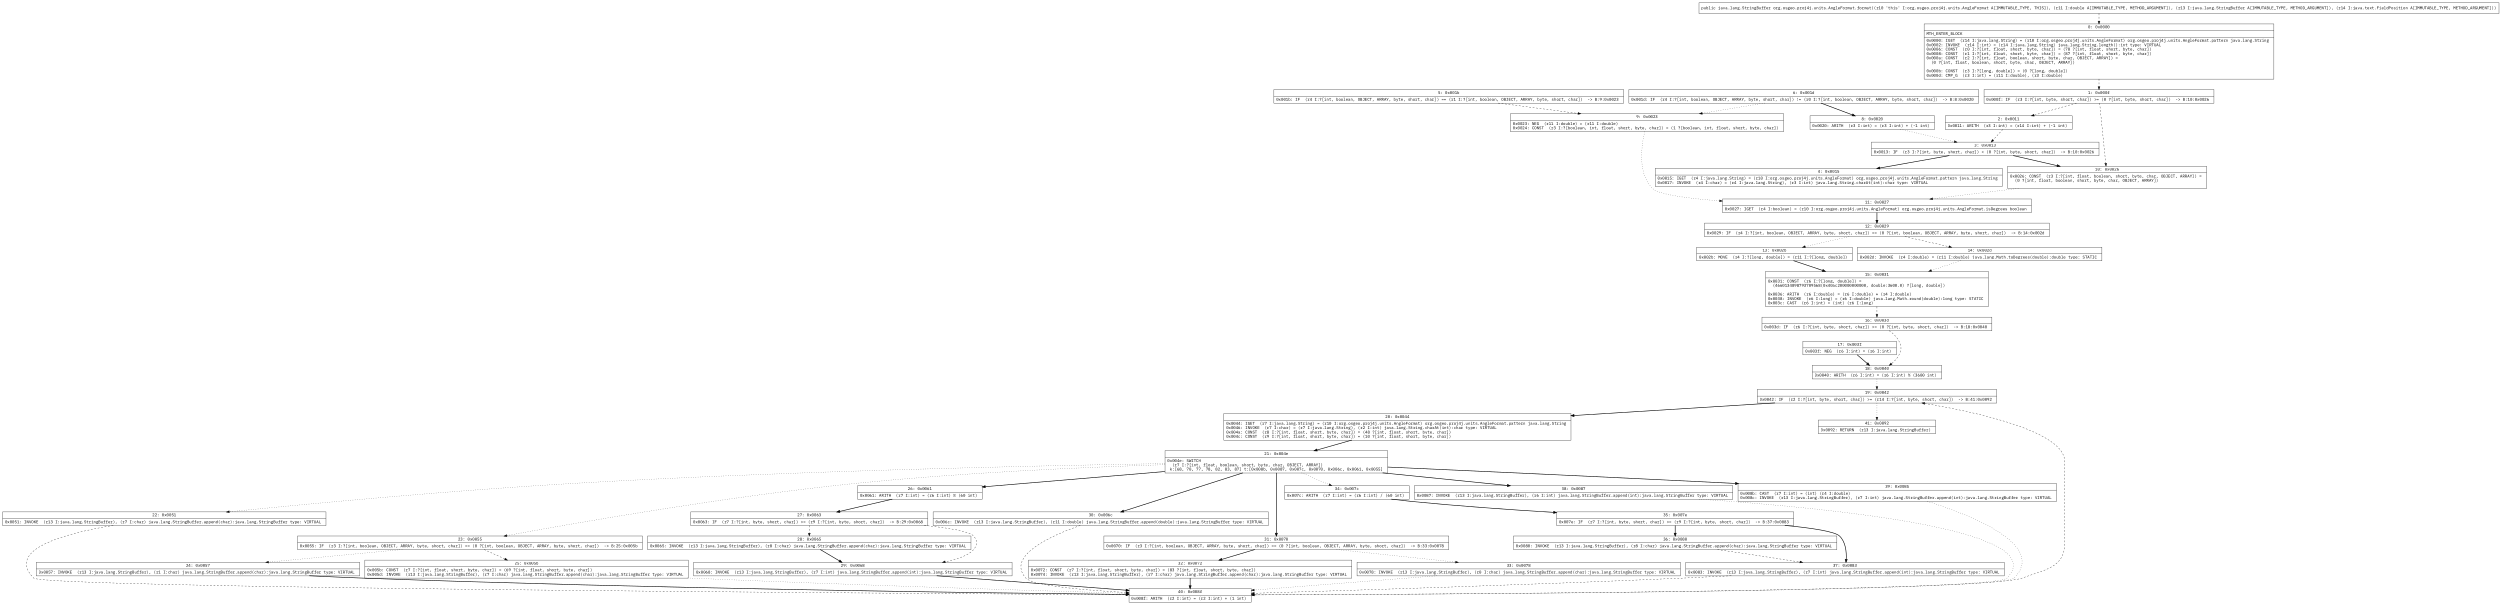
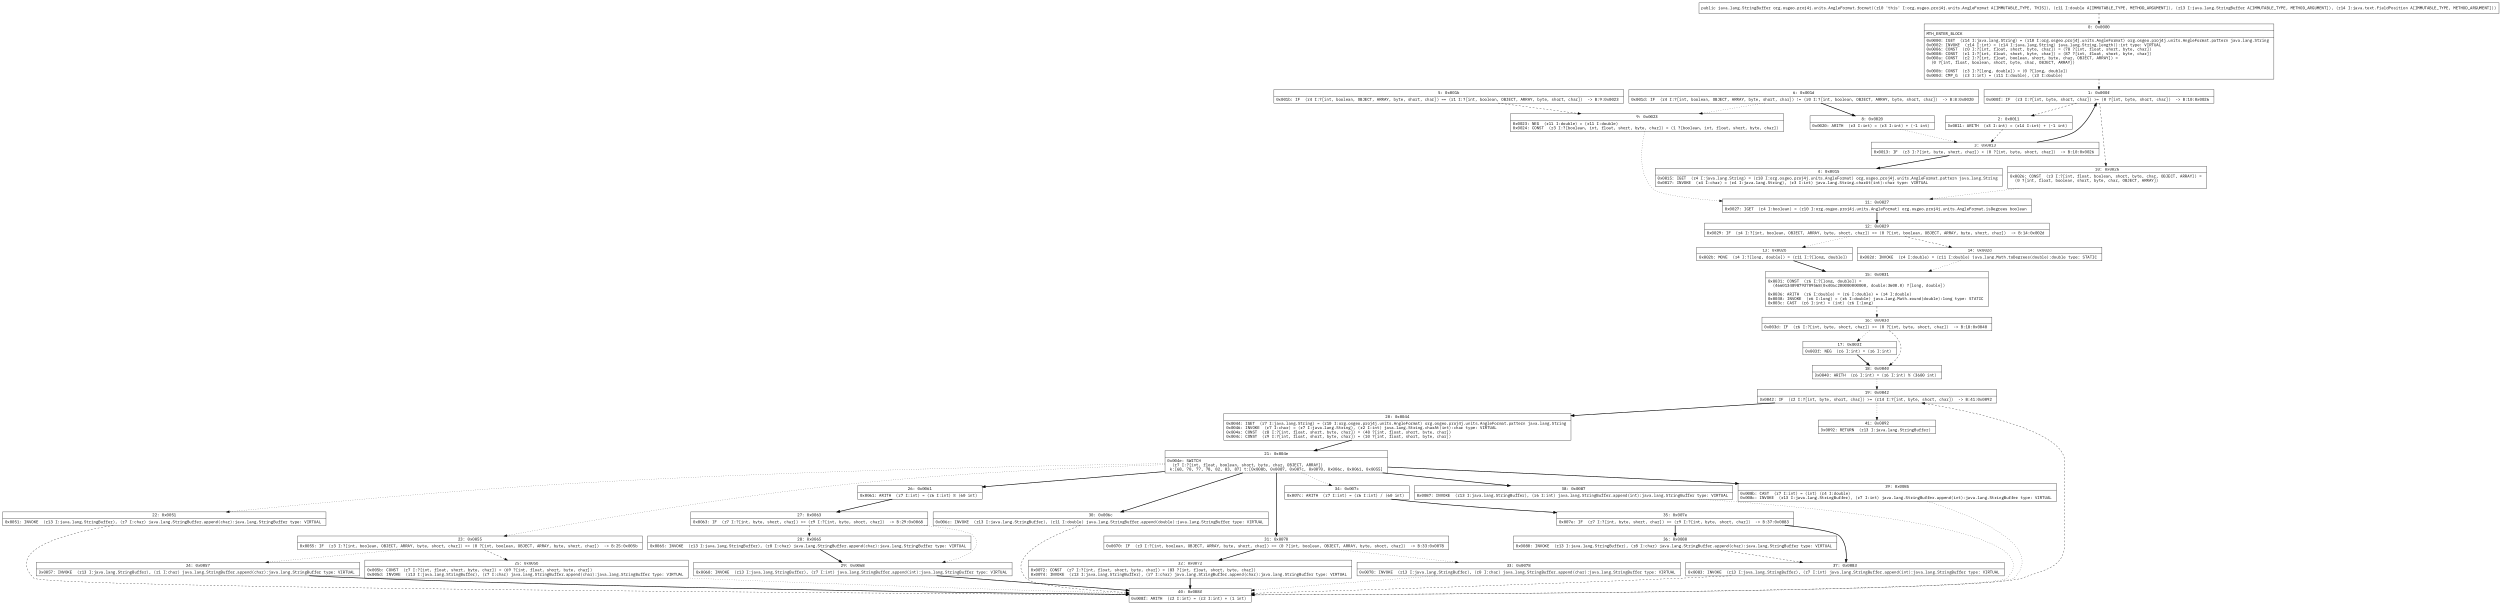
edge "3: 0x0013" -> "10: 0x0026": now "3: 0x0013" -> "1: 0x000f"
edge "16: 0x003d" -> "17: 0x003f": added
edge "27: 0x0063" -> "29: 0x0068": style dashed -> dotted
